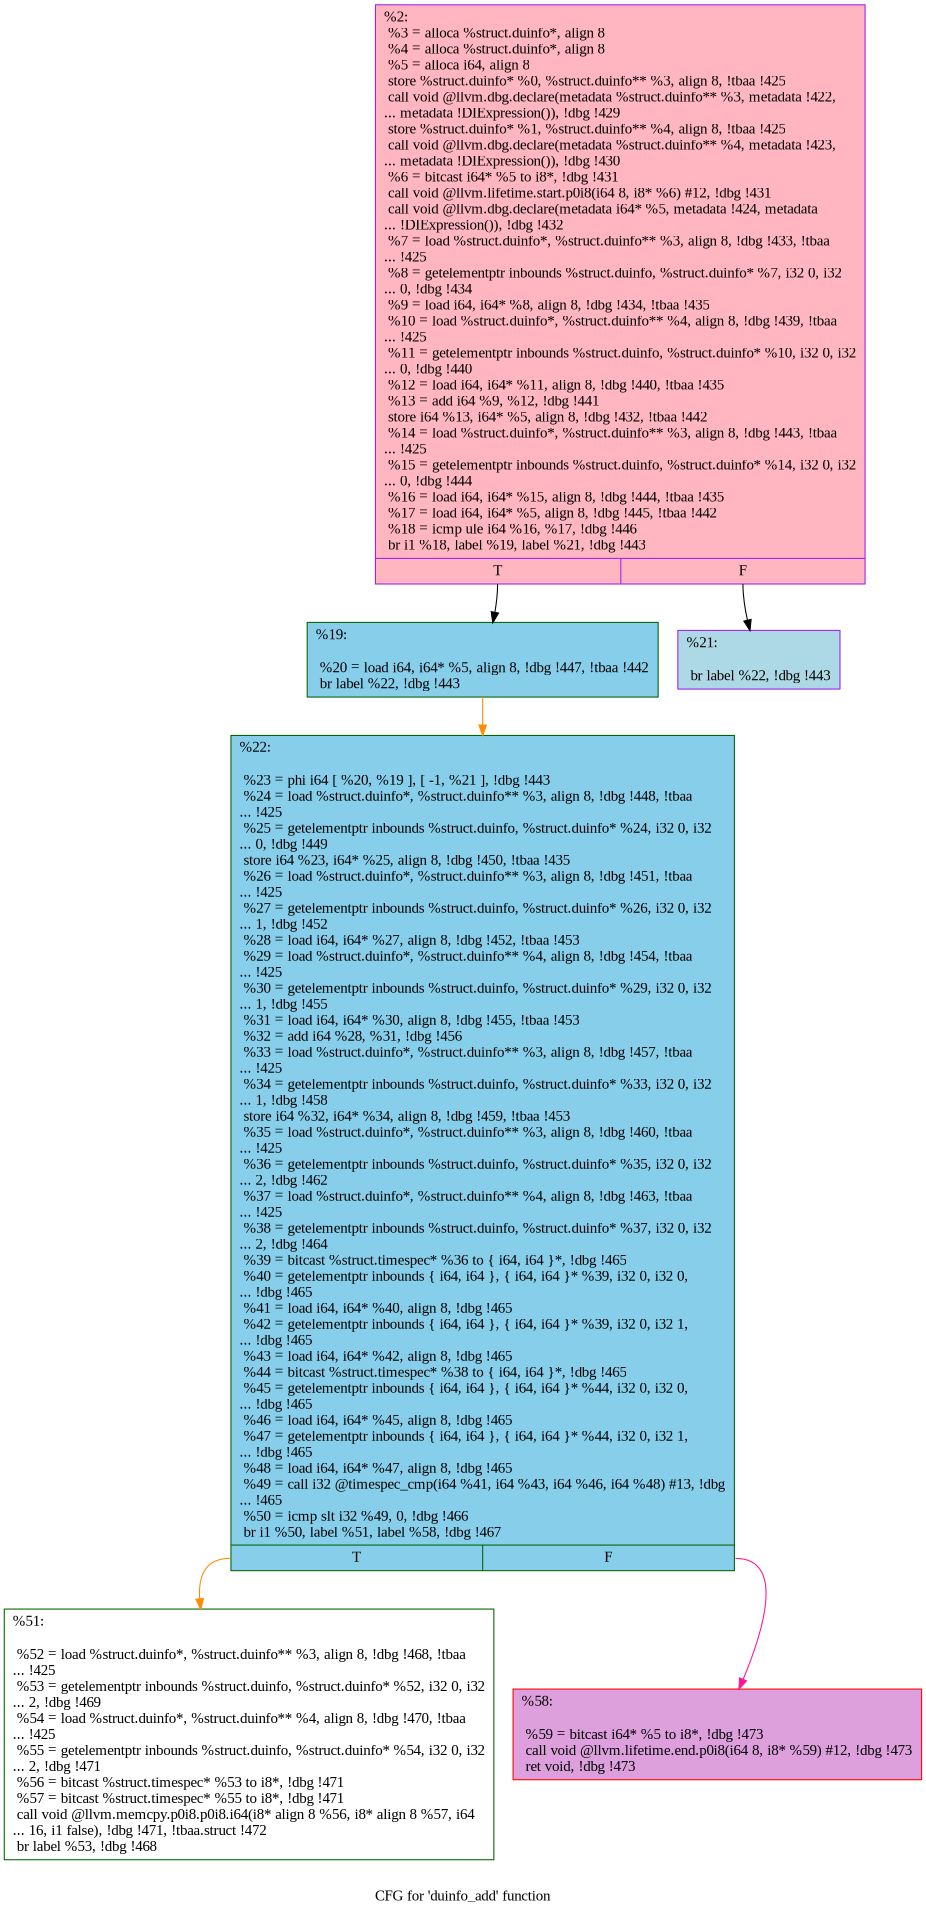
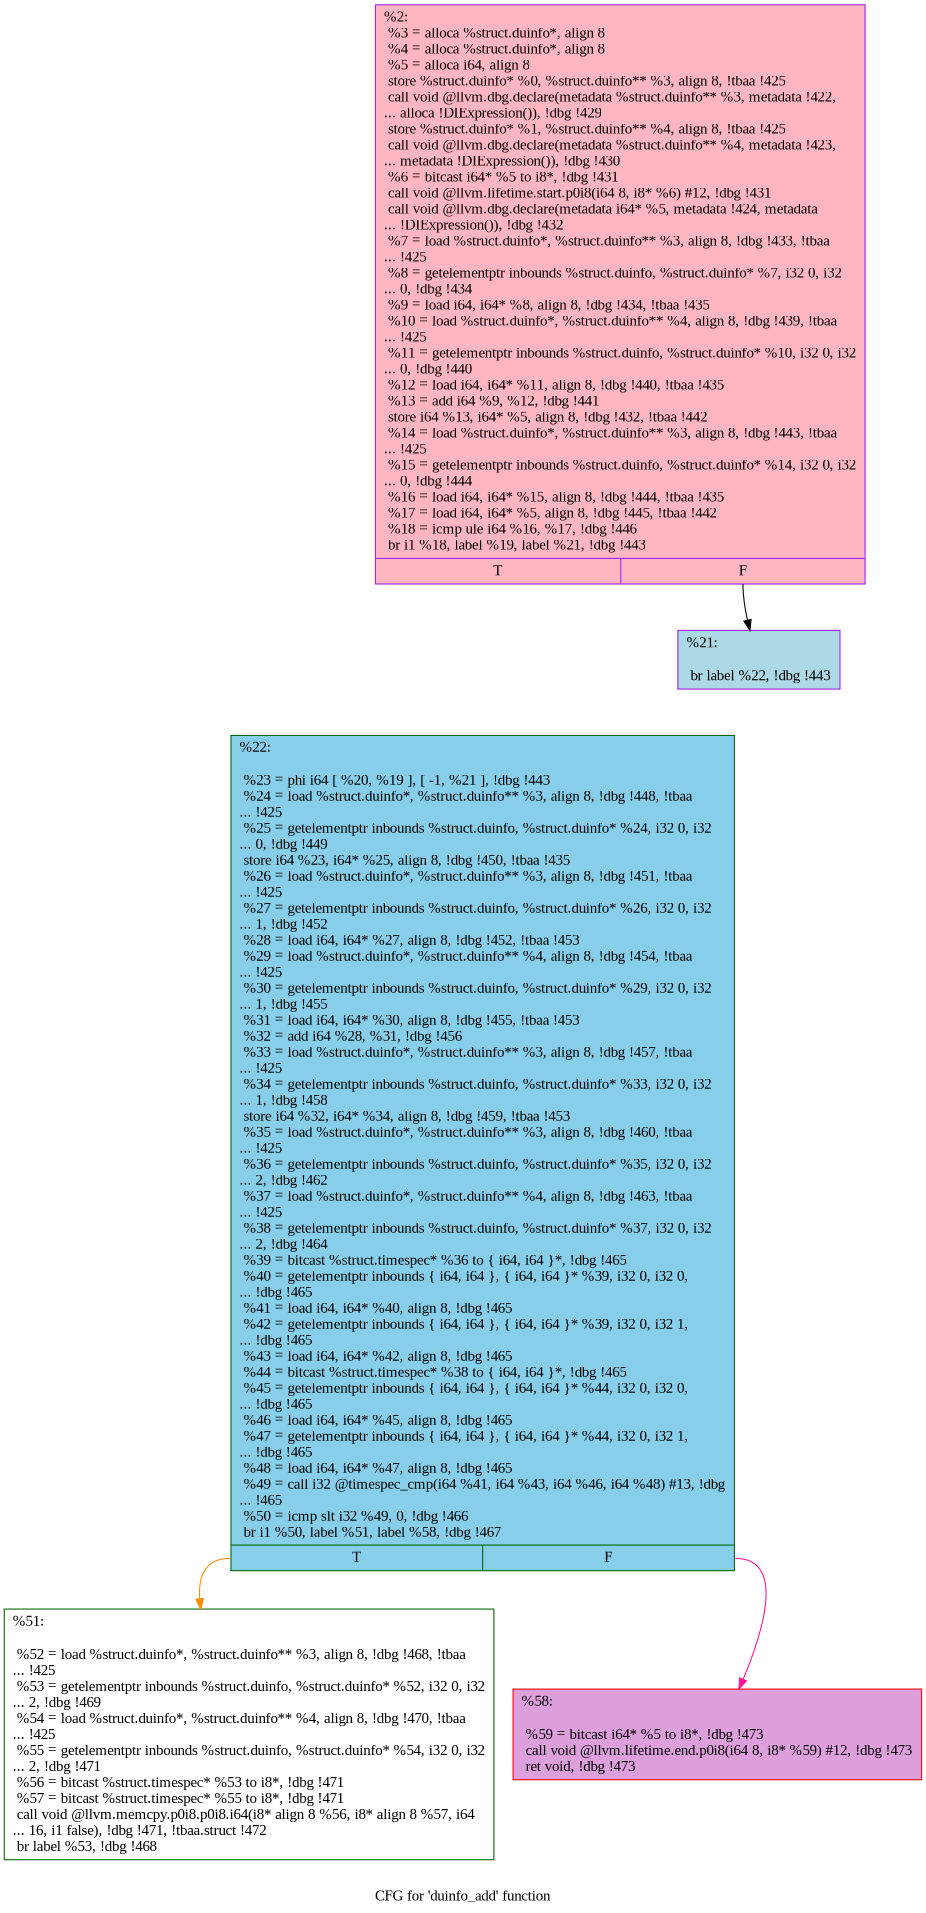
node "%2:": text "... metadata !DIExpression()), !dbg !429" -> "... alloca !DIExpression()), !dbg !429"
node "%19:": removed
